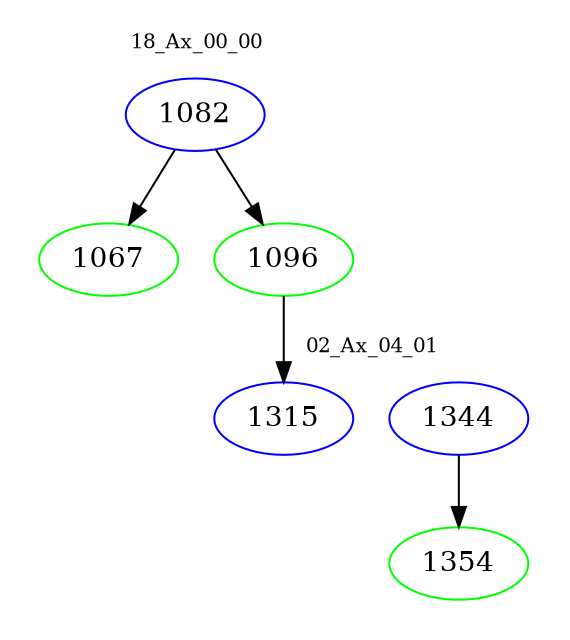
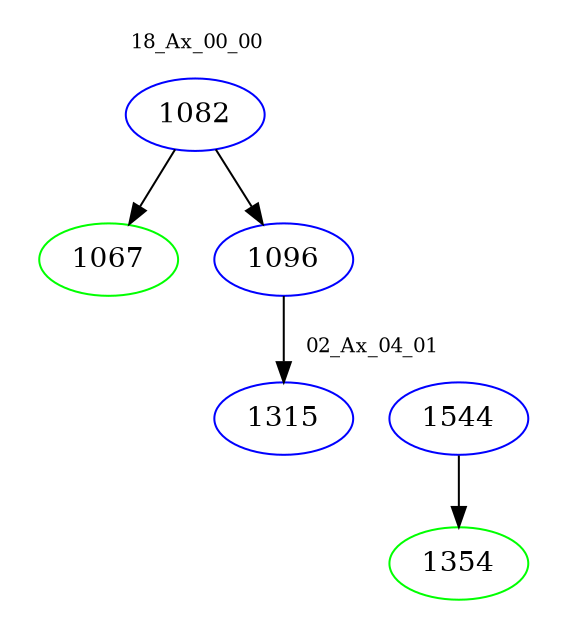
node "1096": color green -> blue
node "1344": label "1344" -> "1544"
